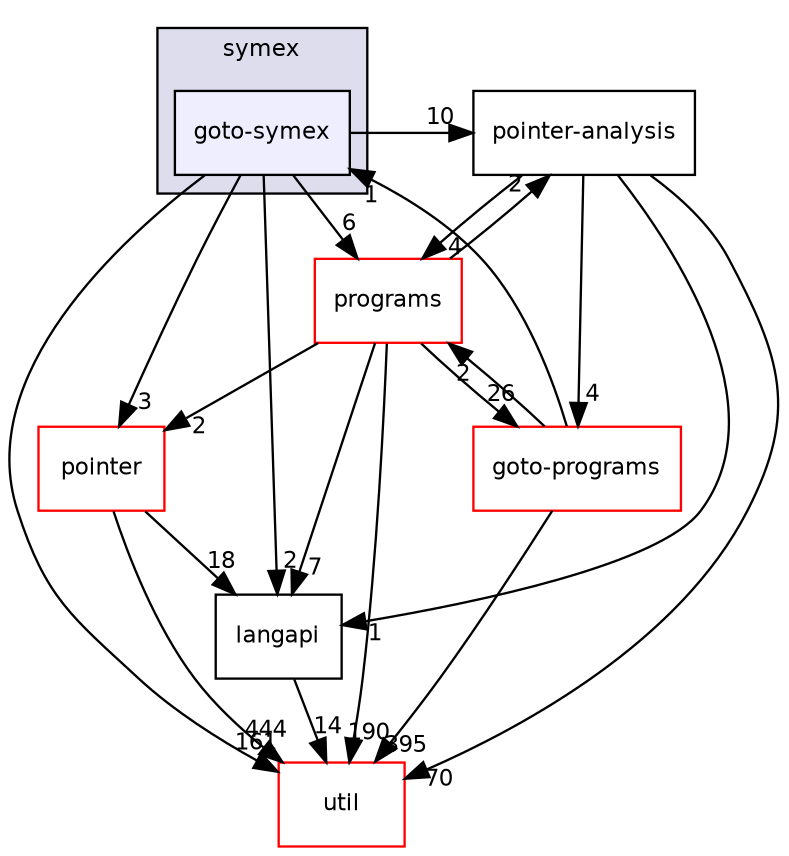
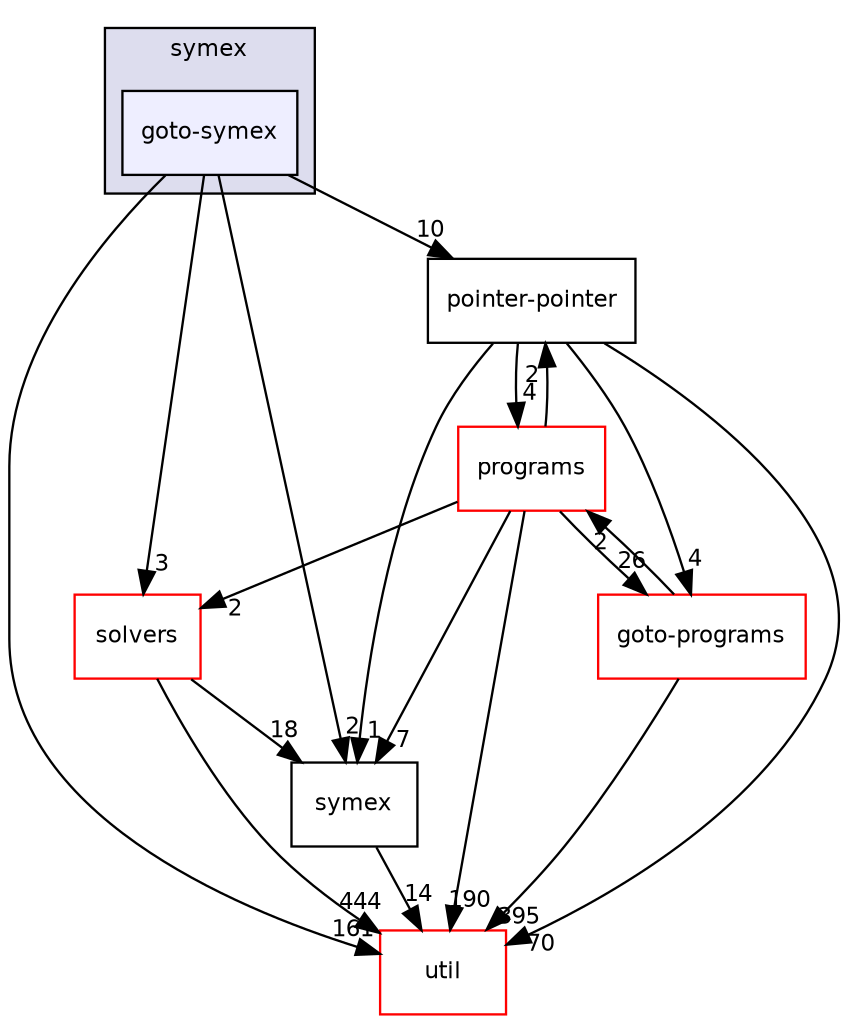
node "pointer-analysis": label "pointer-analysis" -> "pointer-pointer"
edge "goto-symex" -> "programs": removed
edge "goto-programs" -> "goto-symex": removed
node "pointer": label "pointer" -> "solvers"
node "langapi": label "langapi" -> "symex"
